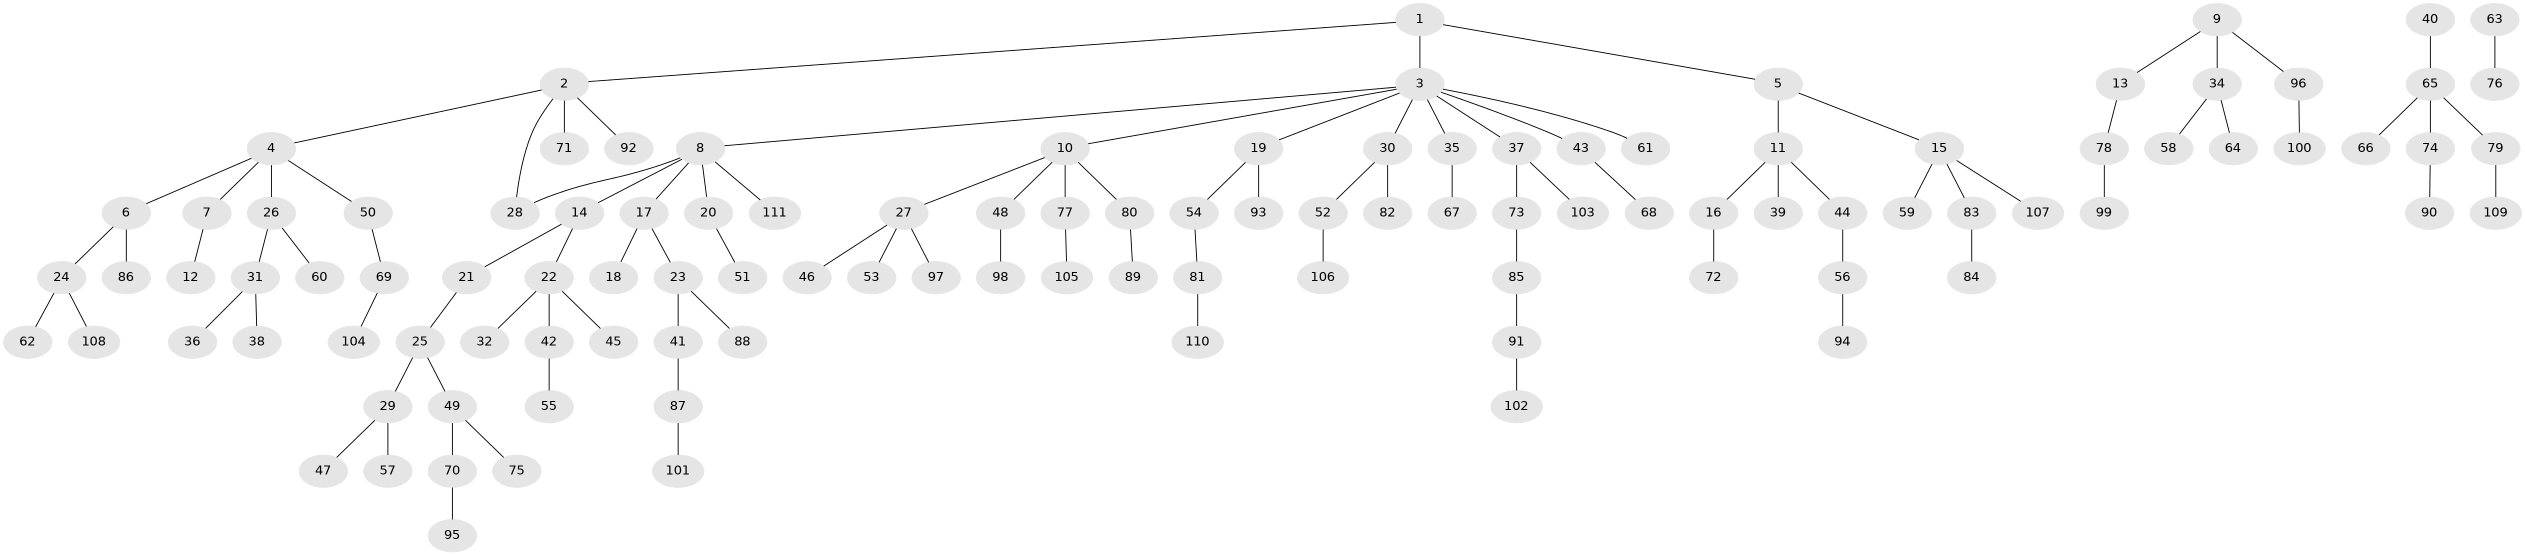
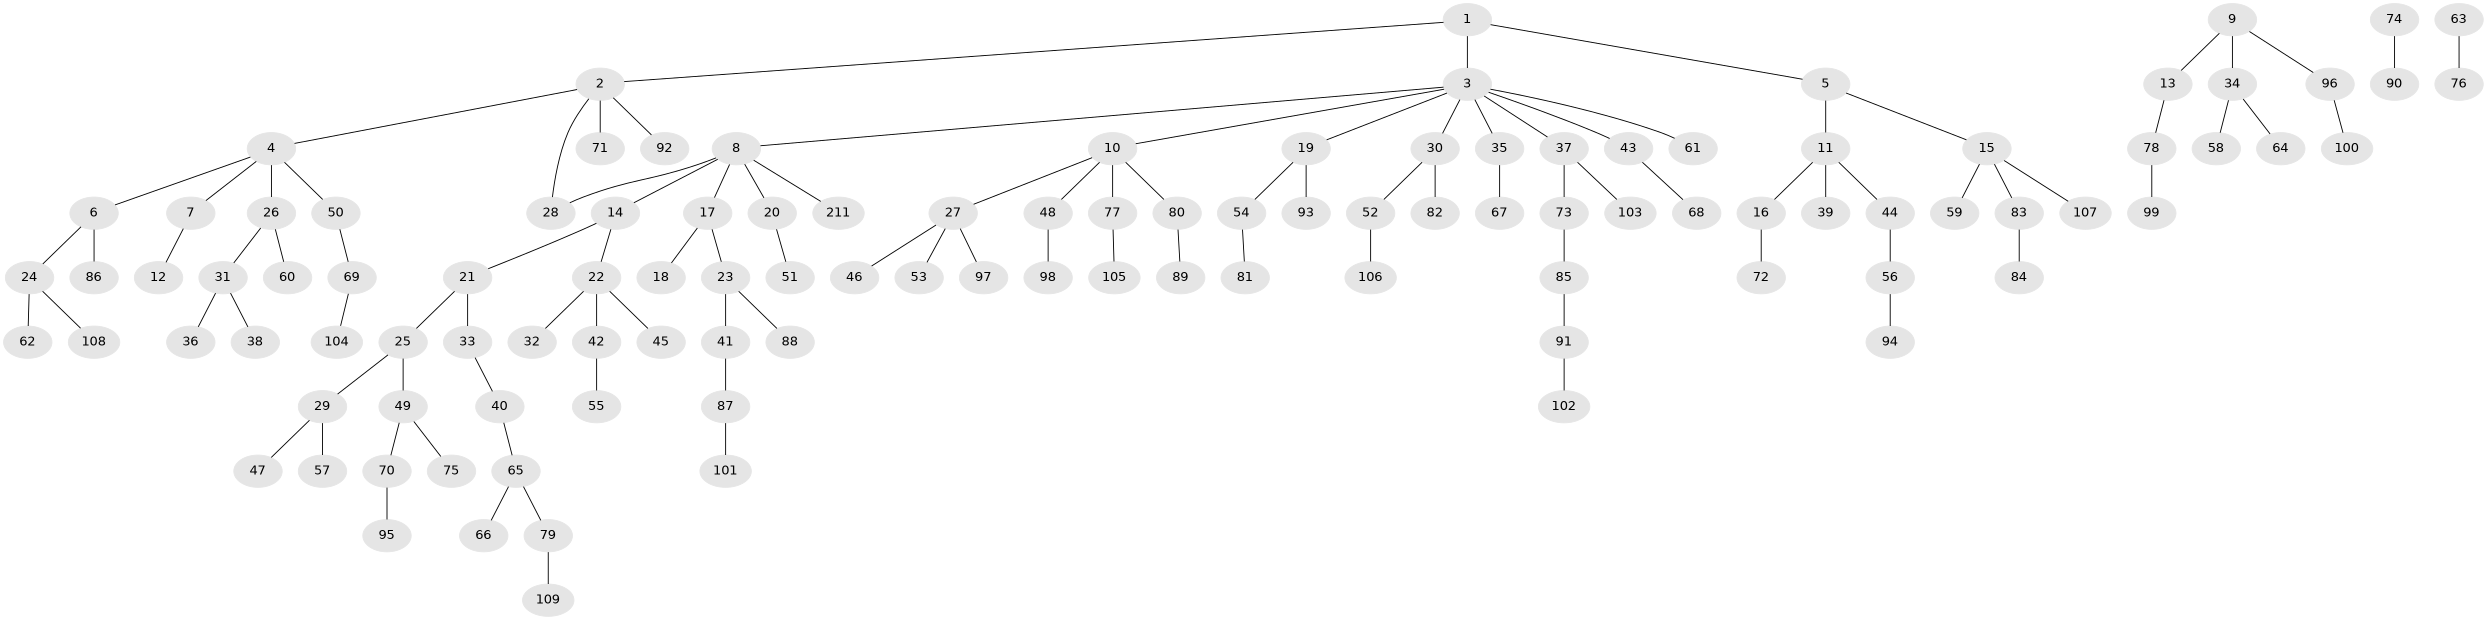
edge "65" -- "74": removed
node "111": label "111" -> "211"
node "33": added
node "110": removed
